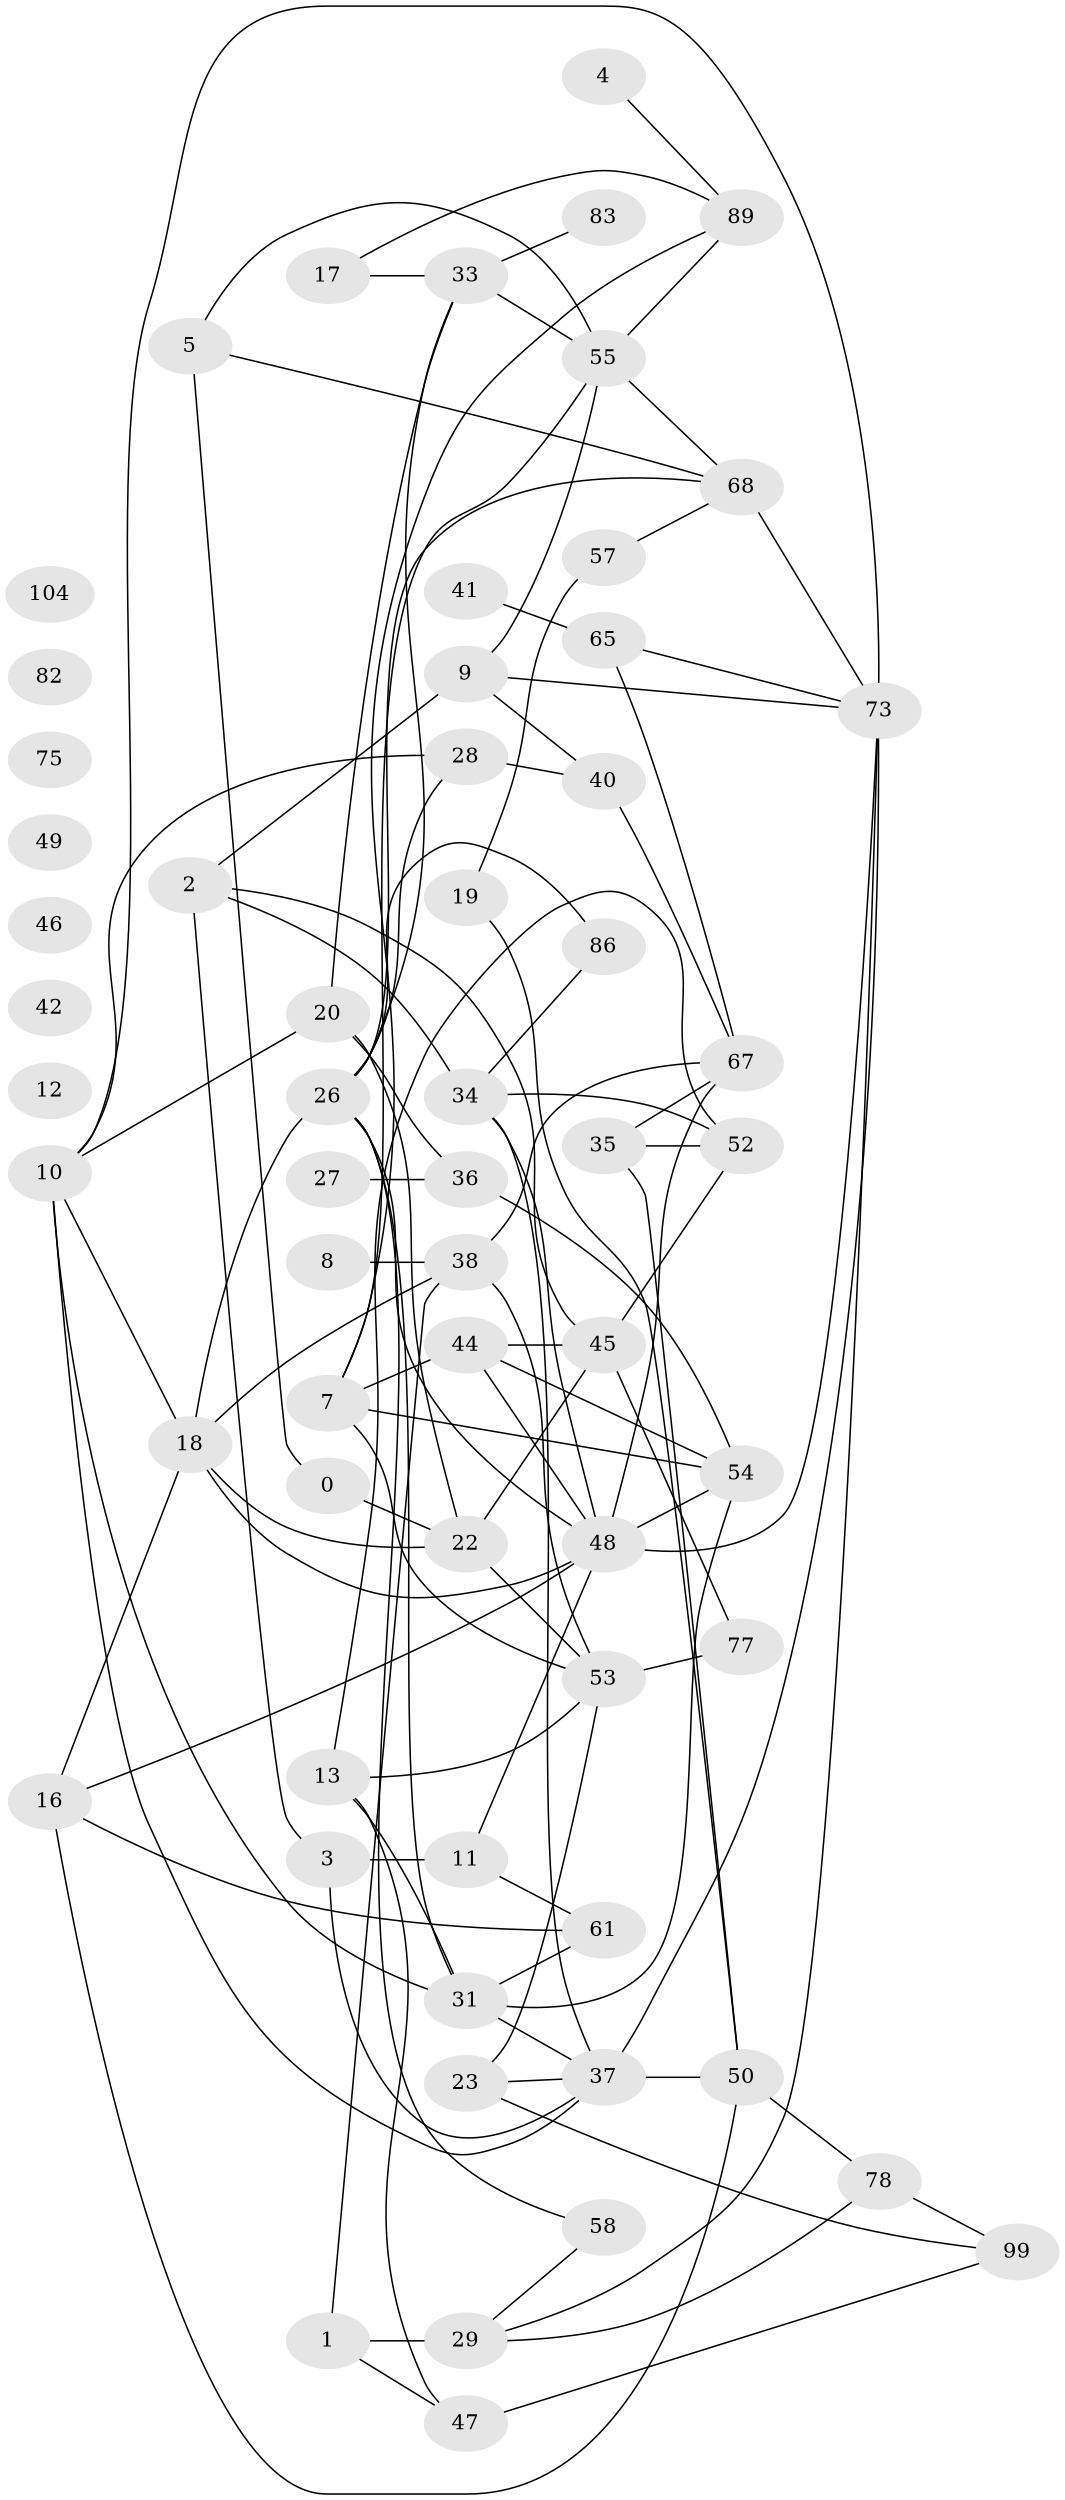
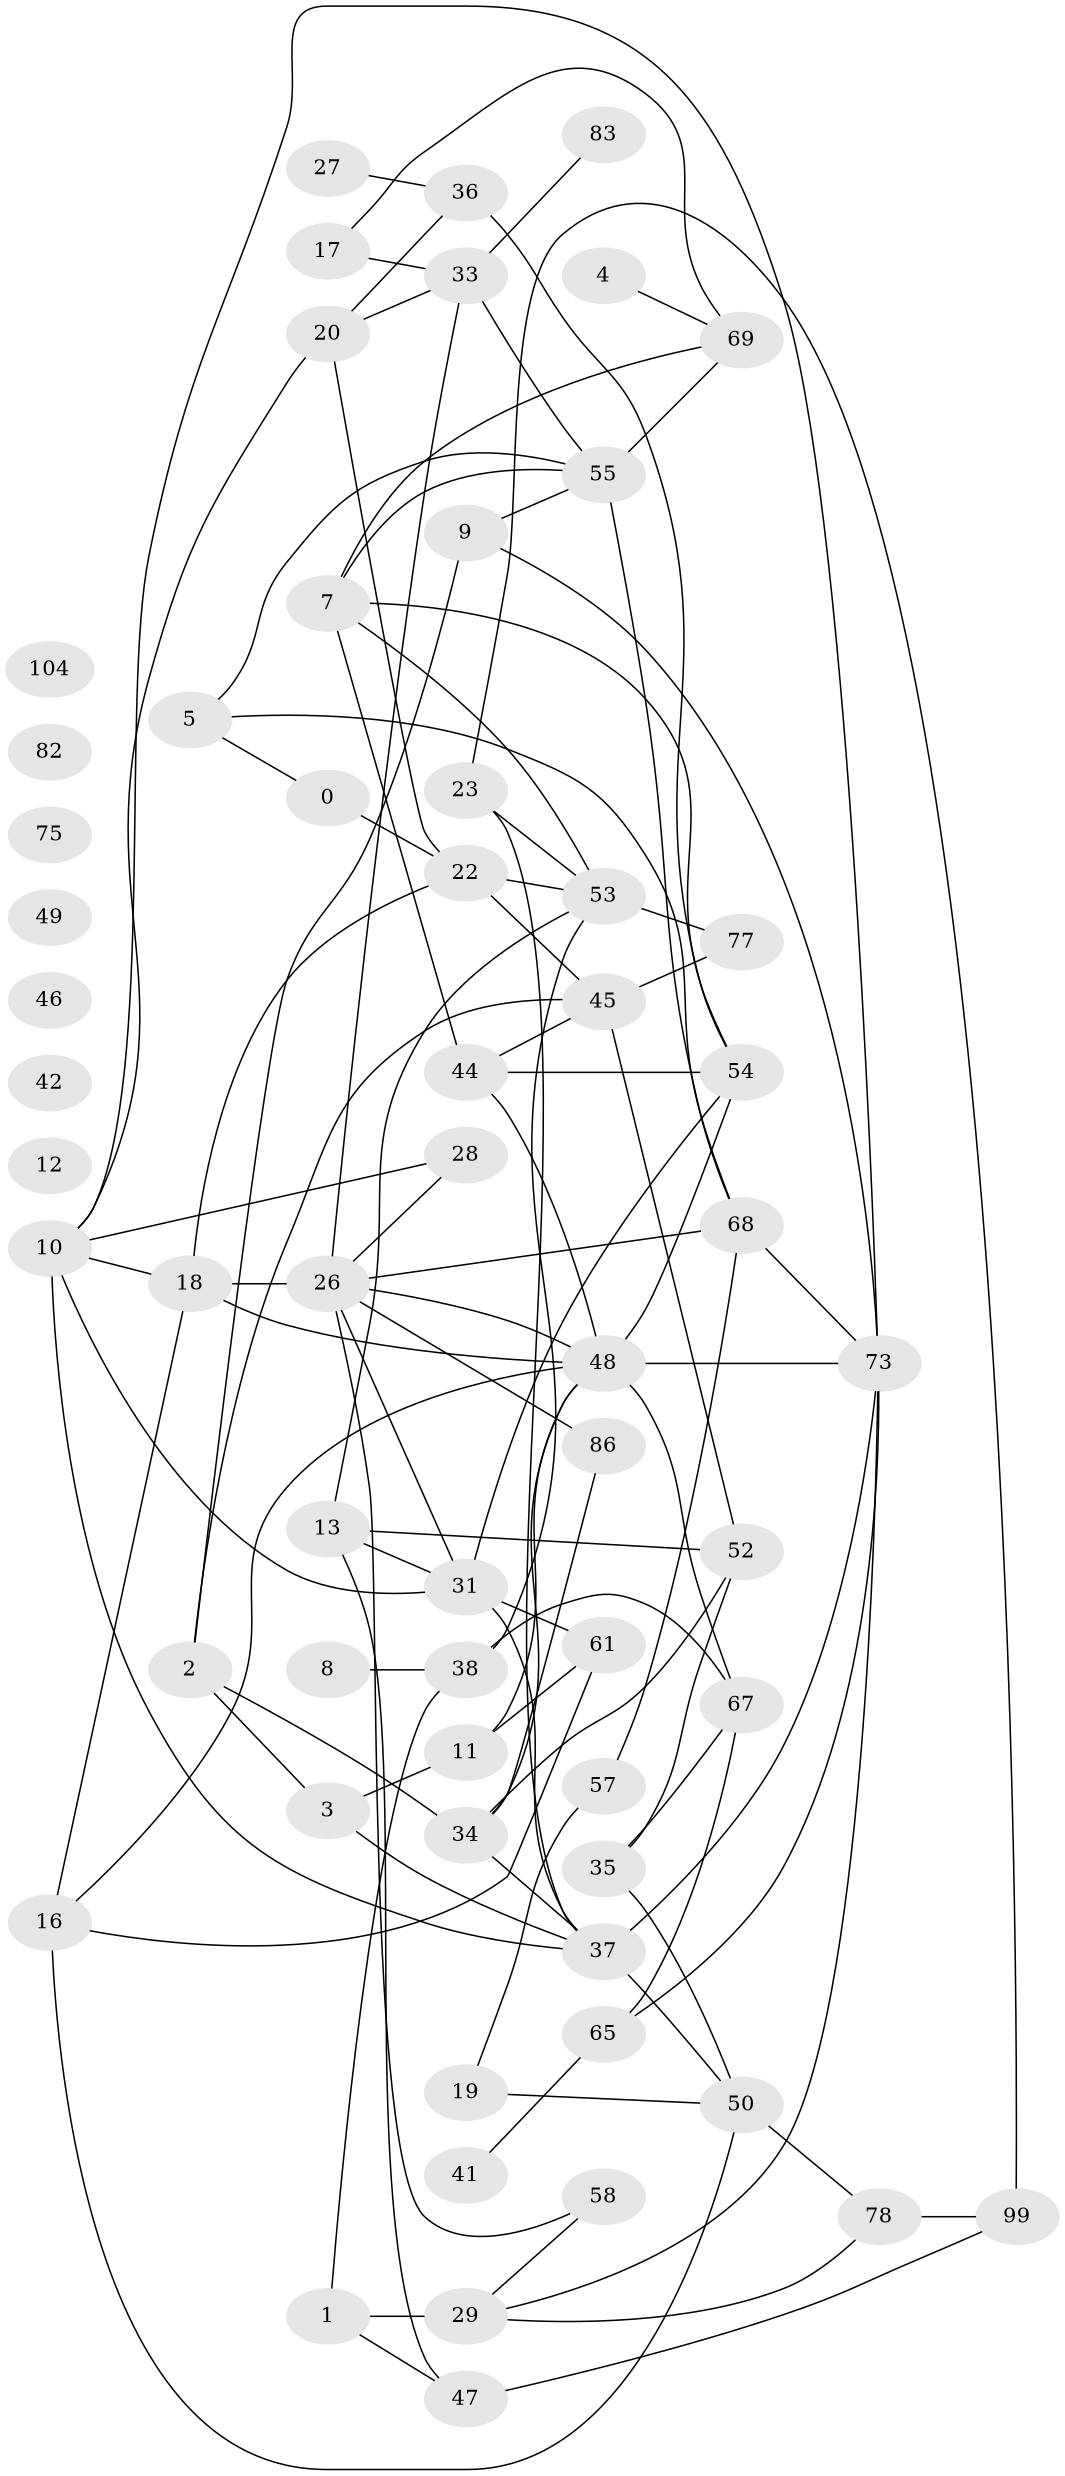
node "89": label "89" -> "69"
node "40": removed
edge "38" -- "18": removed
